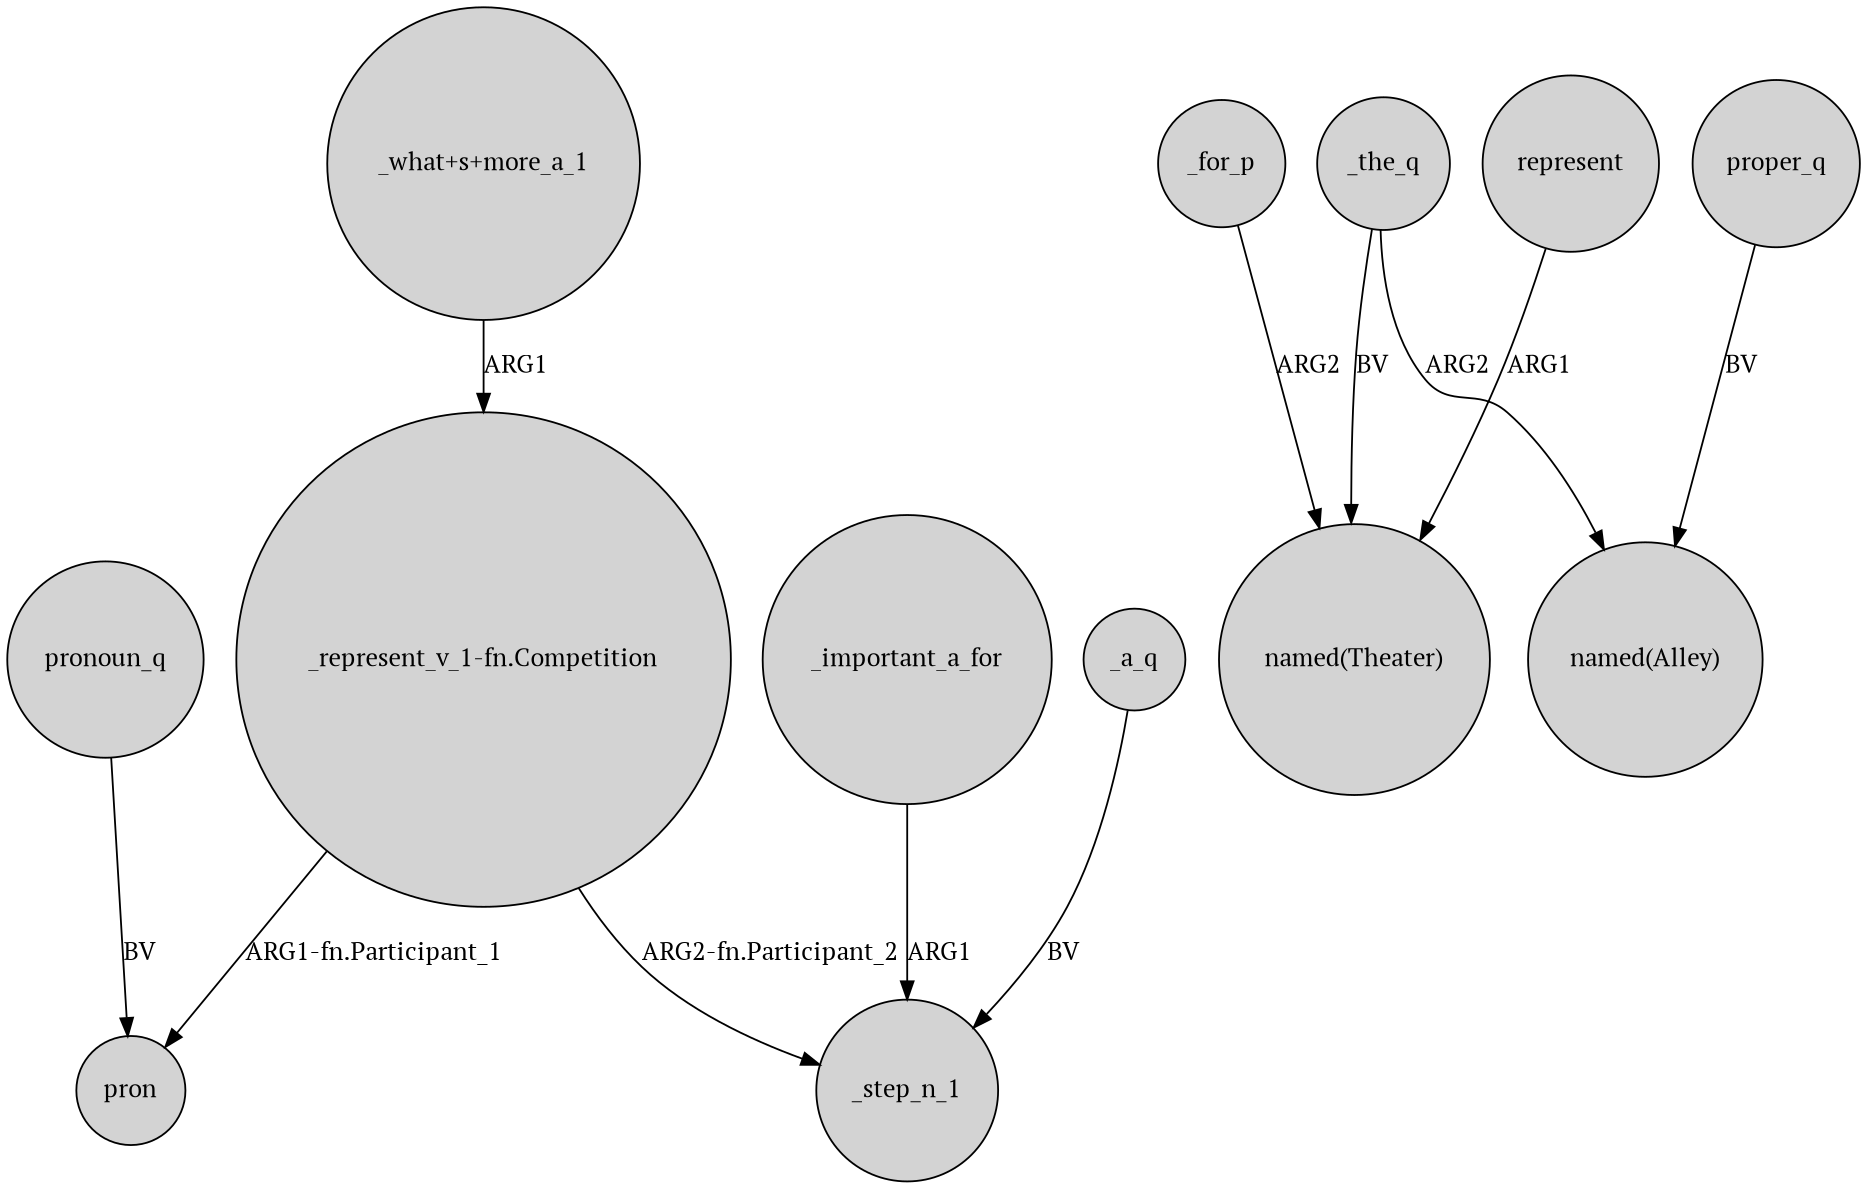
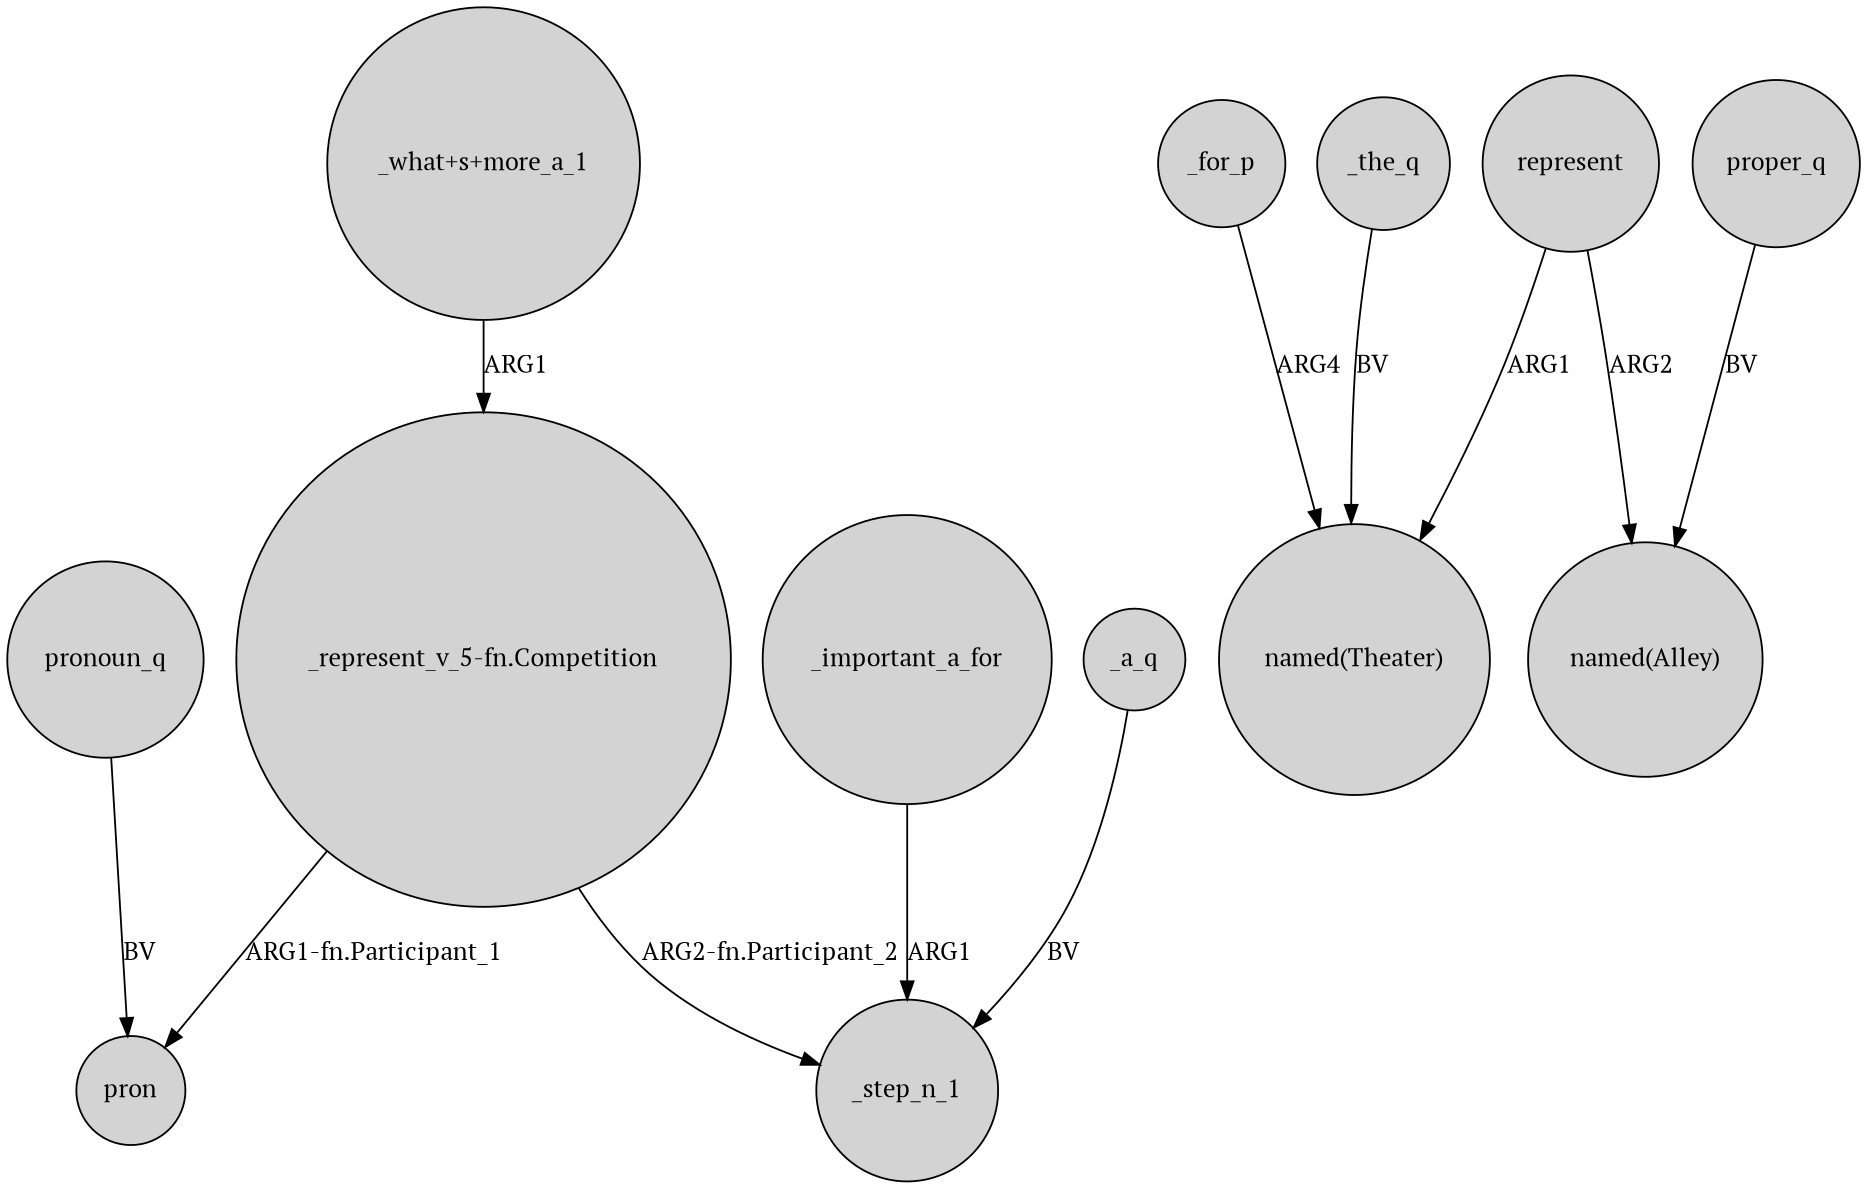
edge "_for_p" -> "named(Theater)": label "ARG2" -> "ARG4"
edge "_the_q" -> "named(Alley)": now "represent" -> "named(Alley)"
node "_represent_v_1-fn.Competition": label "_represent_v_1-fn.Competition" -> "_represent_v_5-fn.Competition"
